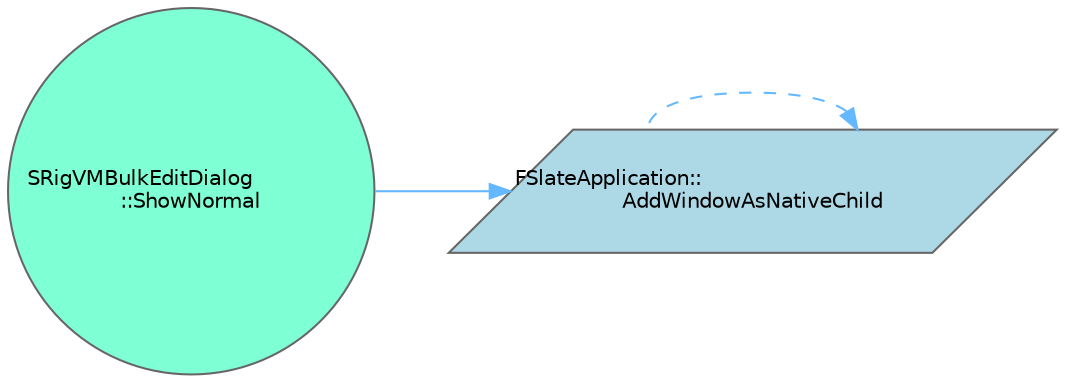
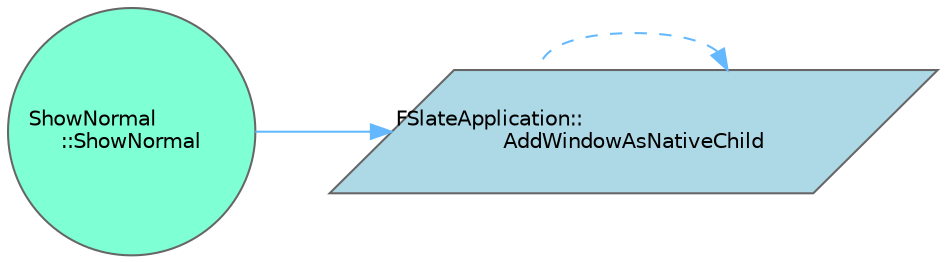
node "SRigVMBulkEditDialog ::ShowNormal": label "SRigVMBulkEditDialog ::ShowNormal" -> "ShowNormal ::ShowNormal"
